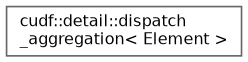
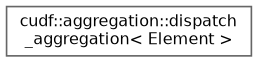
node "cudf::detail::dispatch _aggregation< Element >": label "cudf::detail::dispatch _aggregation< Element >" -> "cudf::aggregation::dispatch _aggregation< Element >"
